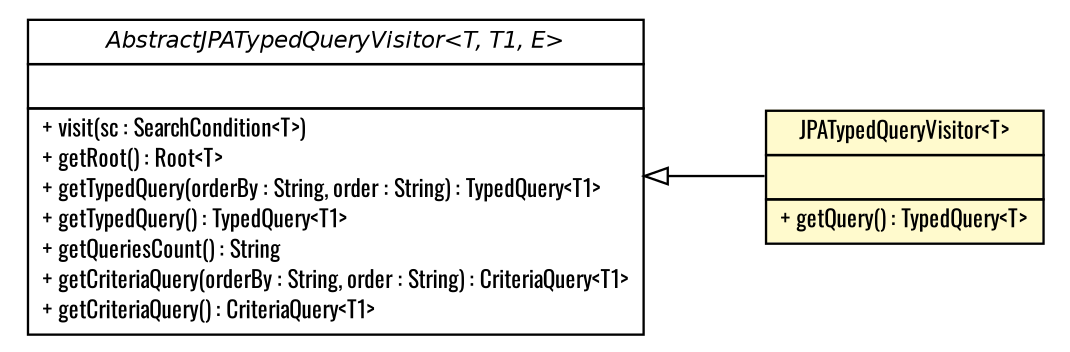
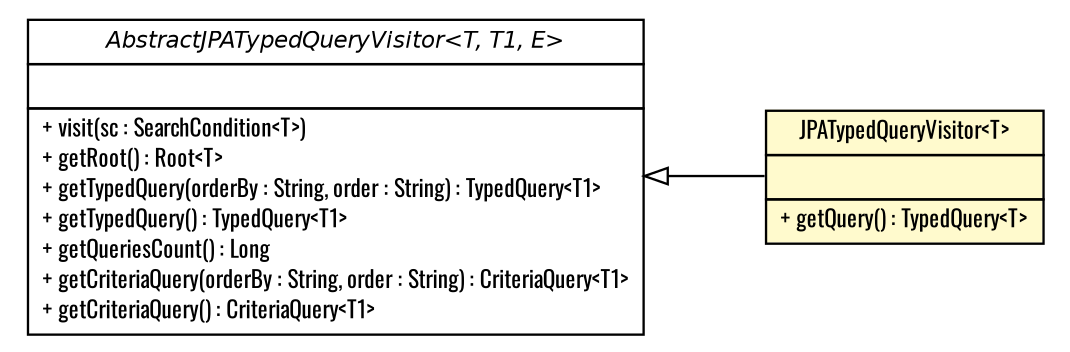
node "AbstractJPATypedQueryVisitor<T, T1, E>": text "+ getQueriesCount() : String" -> "+ getQueriesCount() : Long"
